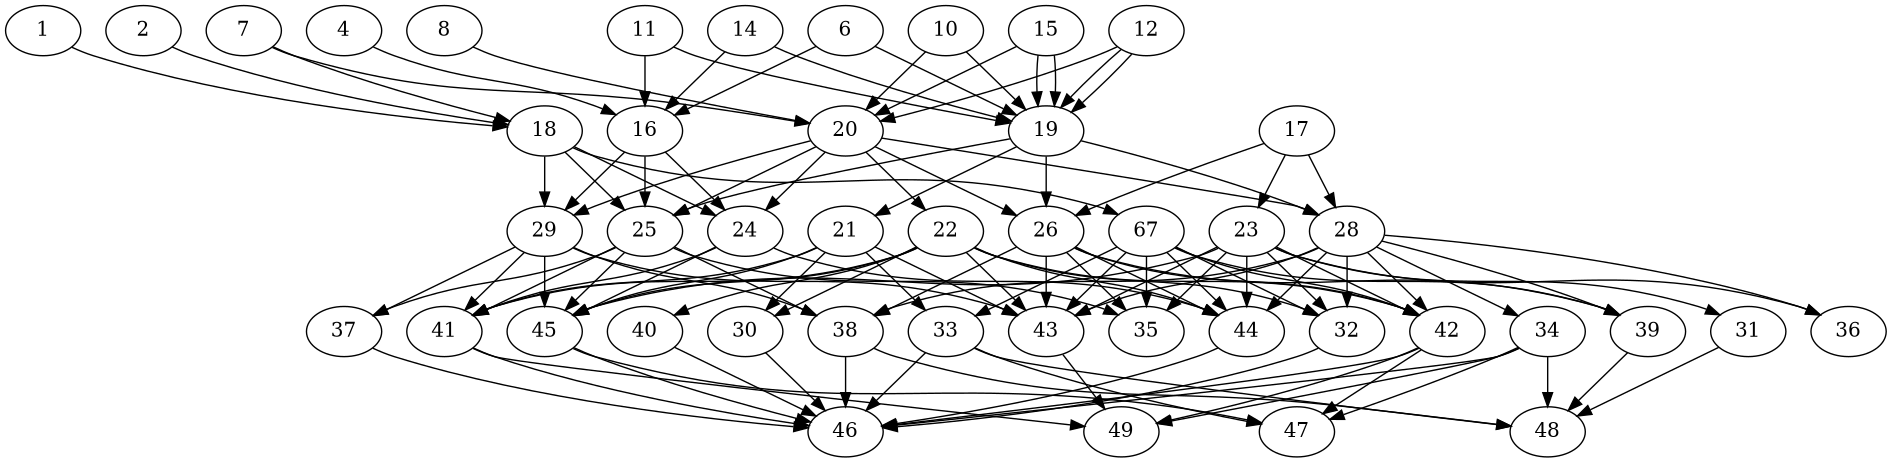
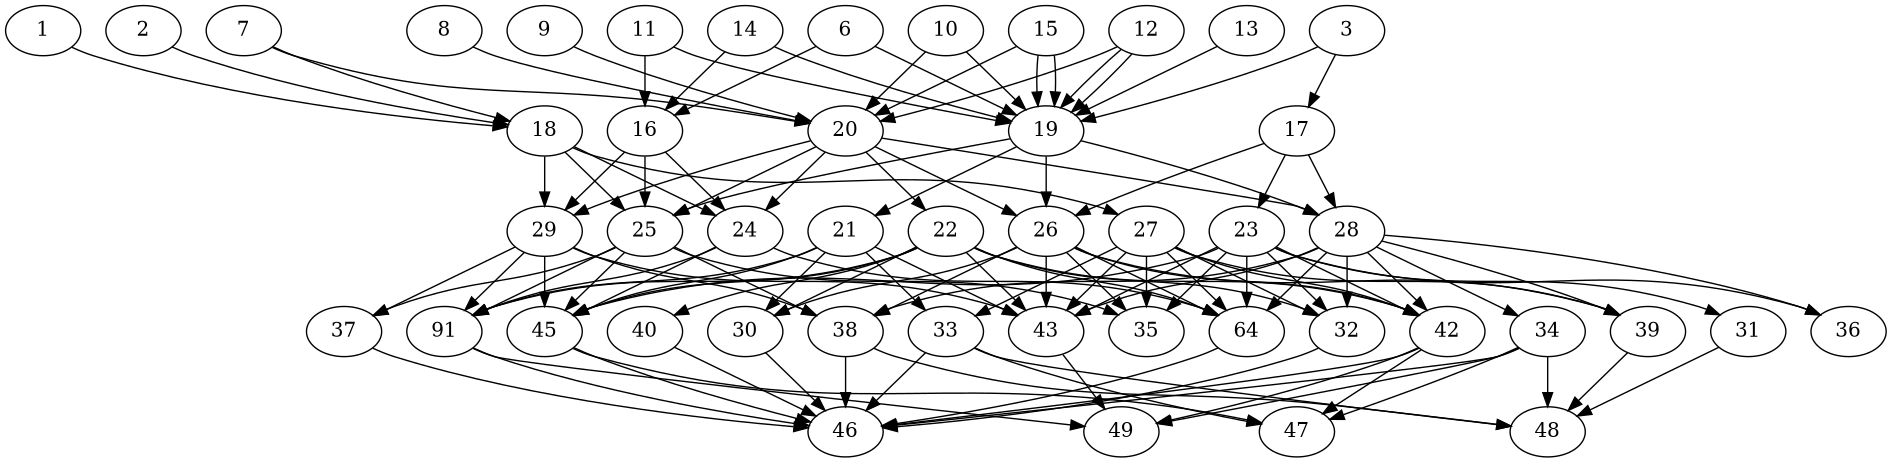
node "4": removed
node "9": added
node "13": added
node "3": added
node "67": label "67" -> "27"
edge "26" -> "30": added
node "41": label "41" -> "91"
node "44": label "44" -> "64"
